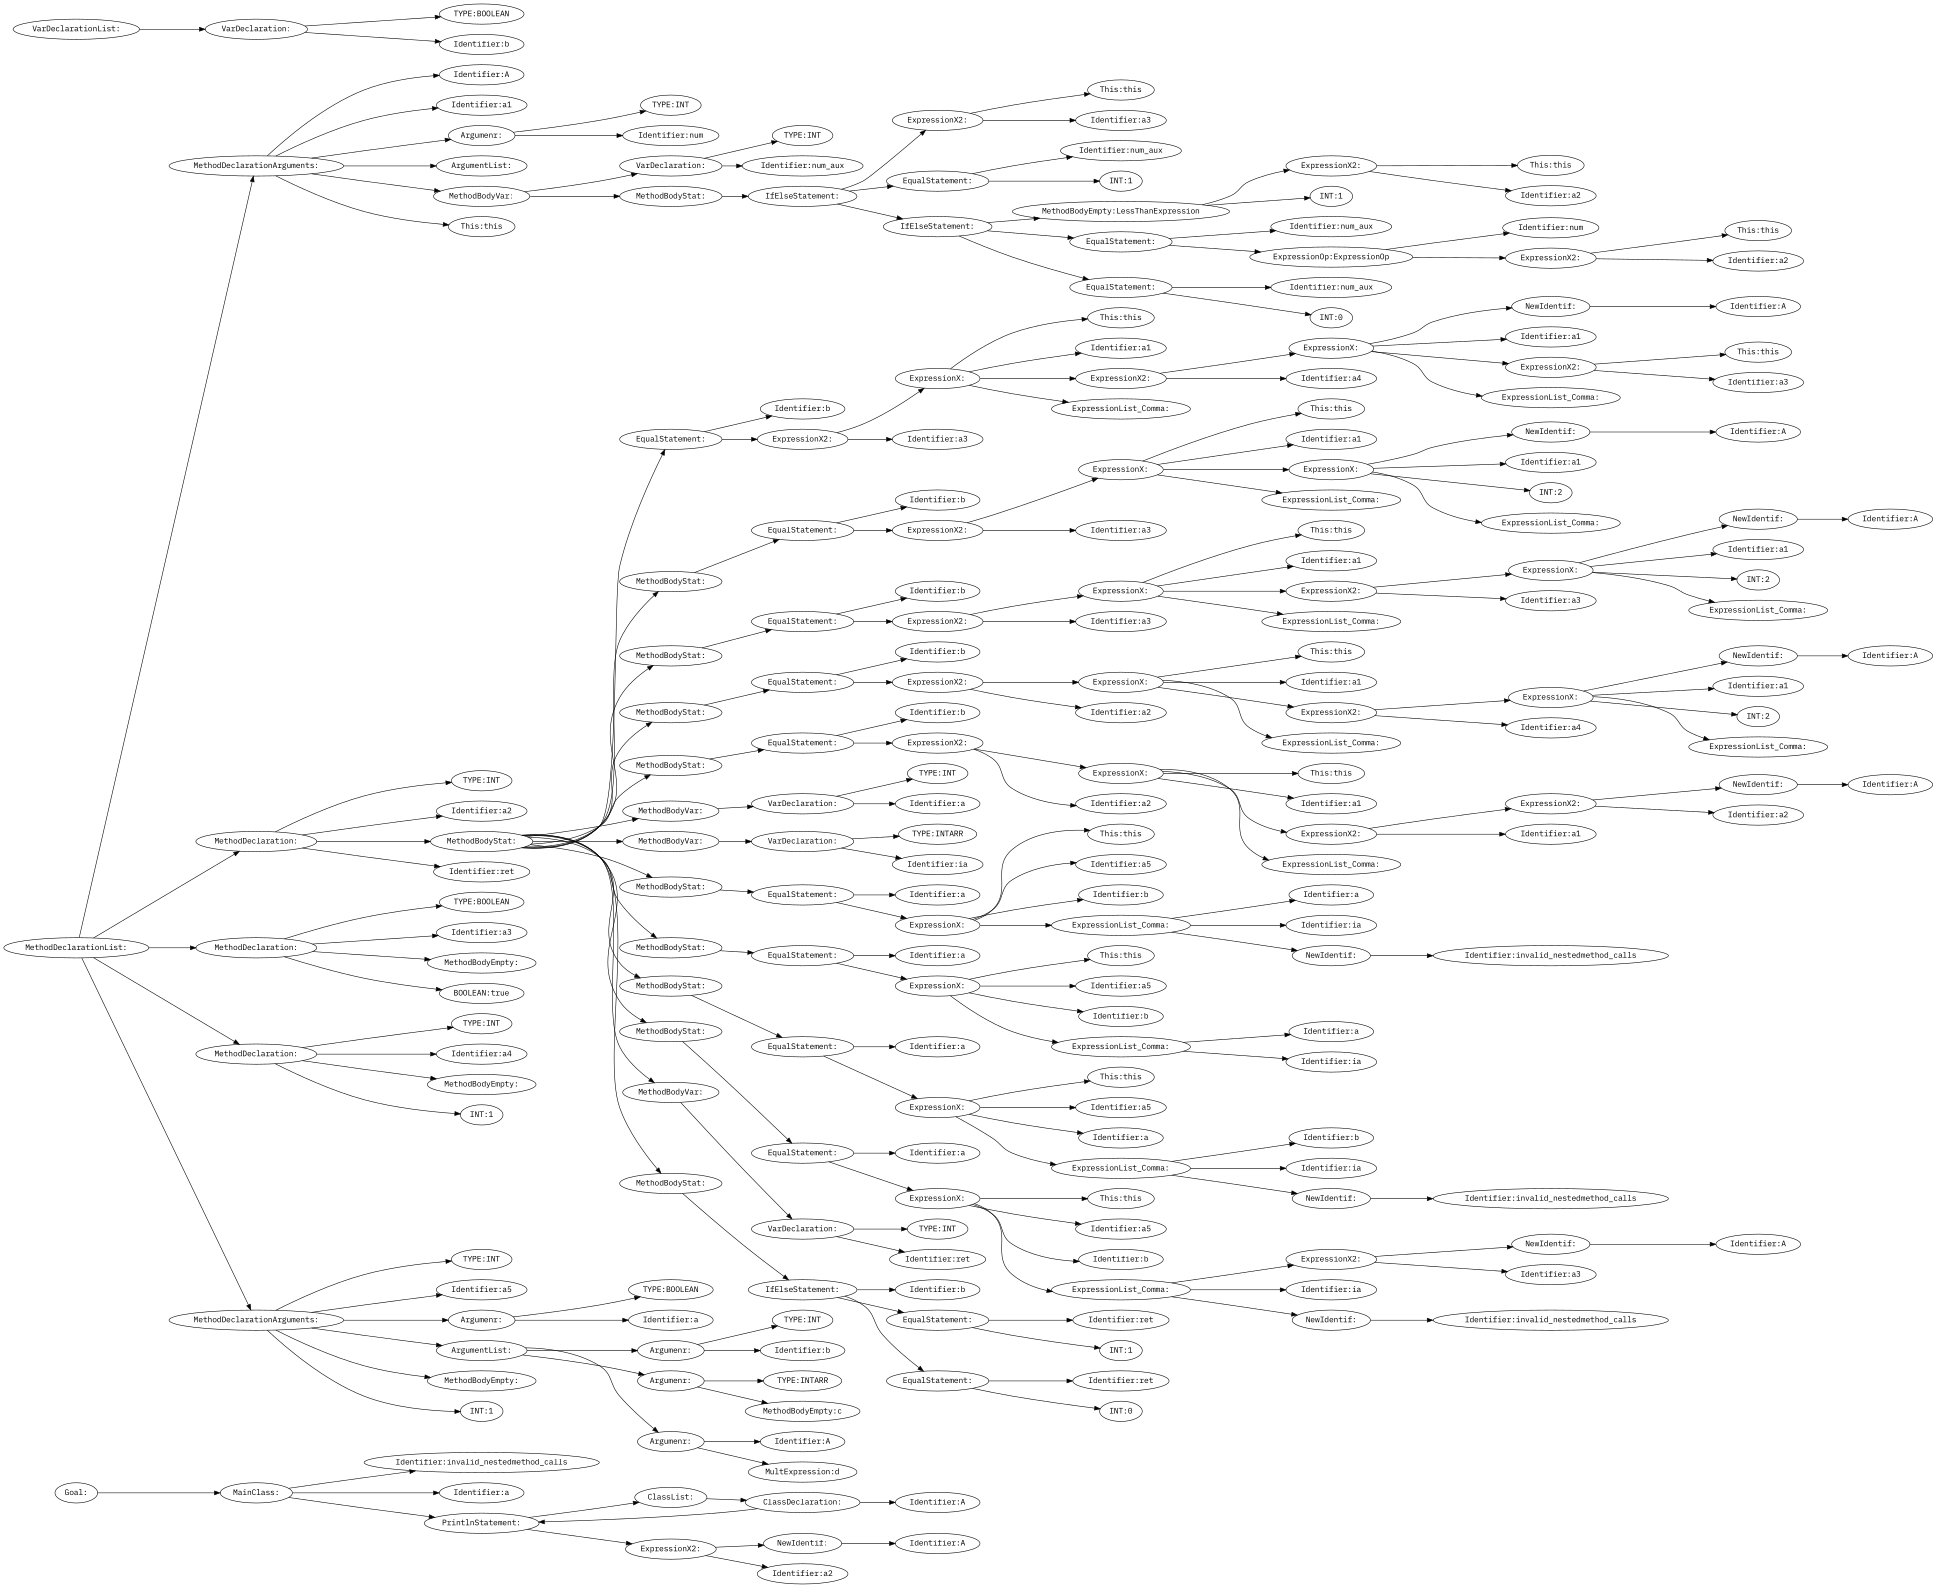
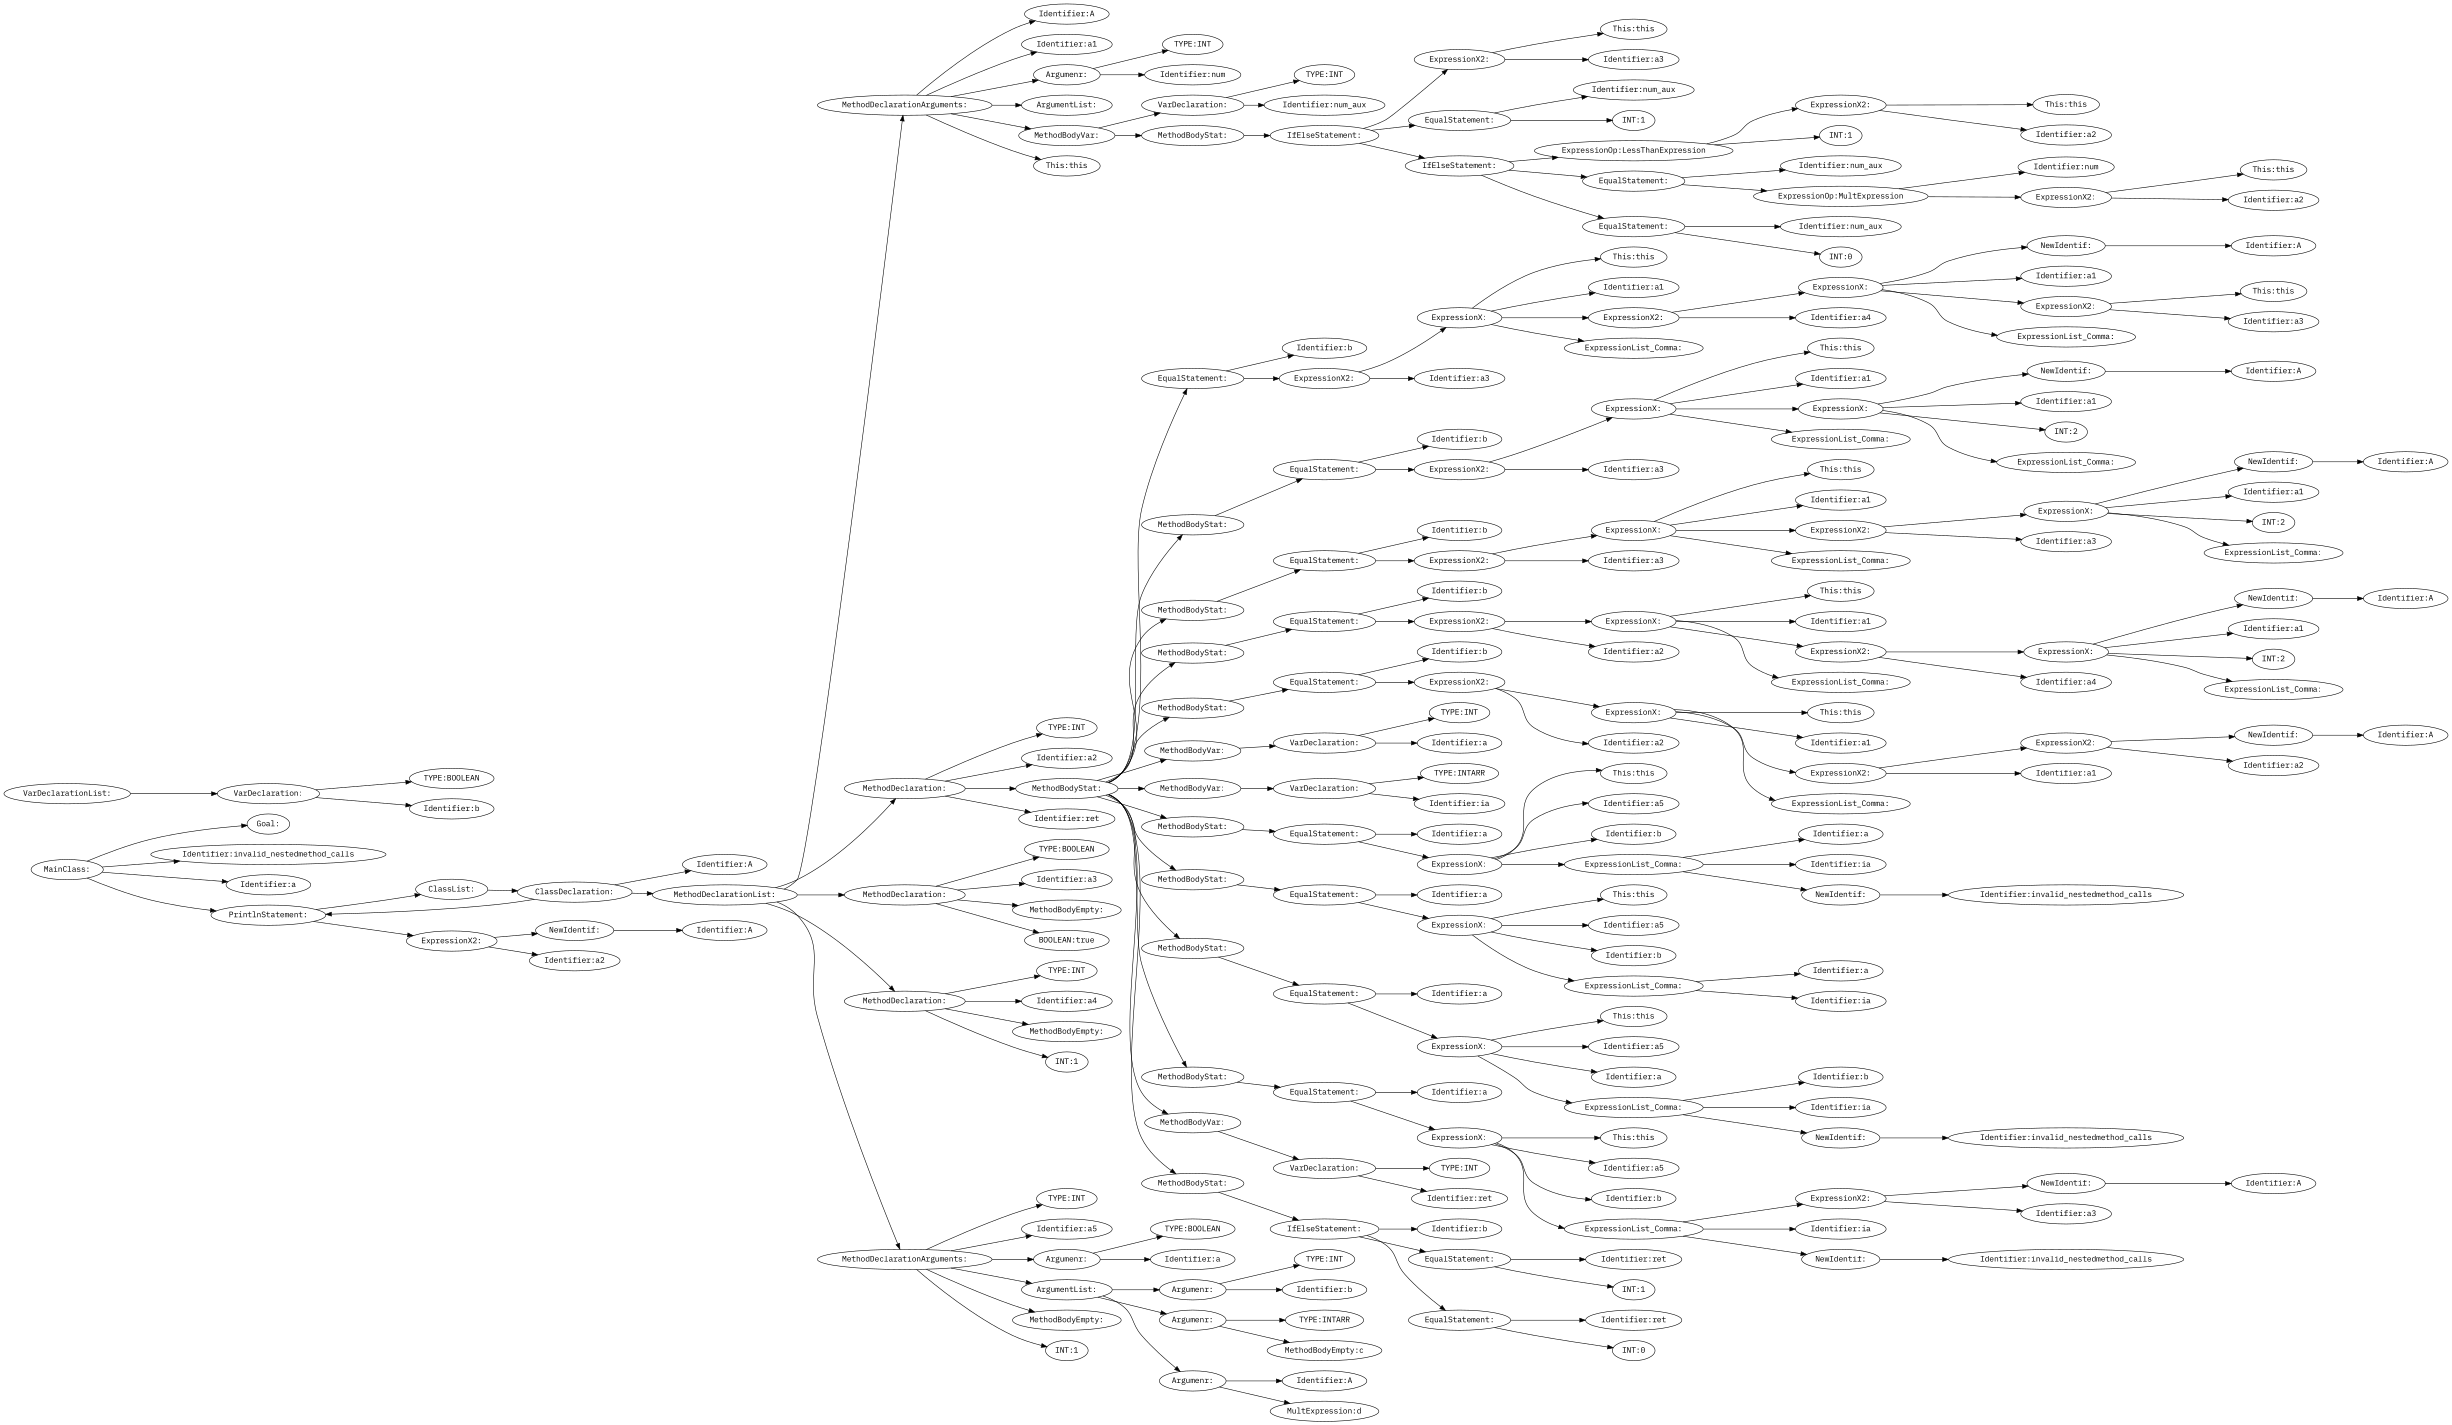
node "MethodBodyEmpty:LessThanExpression": label "MethodBodyEmpty:LessThanExpression" -> "ExpressionOp:LessThanExpression"
node "ExpressionOp:ExpressionOp": label "ExpressionOp:ExpressionOp" -> "ExpressionOp:MultExpression"
edge "ClassDeclaration:" -> "MethodDeclarationList:": added
edge "Goal:" -> "MainClass:": reversed
